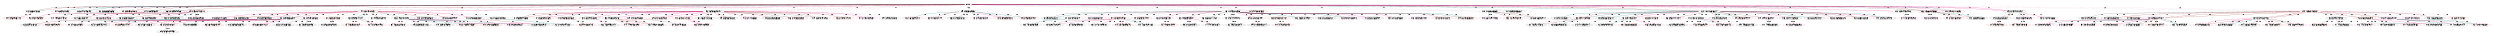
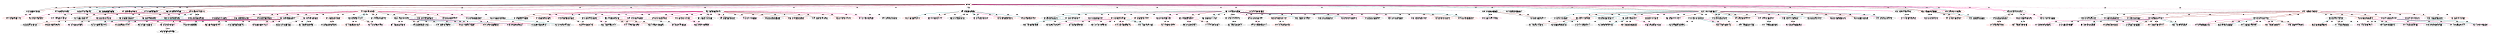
node "n153 (4.161992907524109)": removed
node "n74 (3.6140986680984497)": removed
